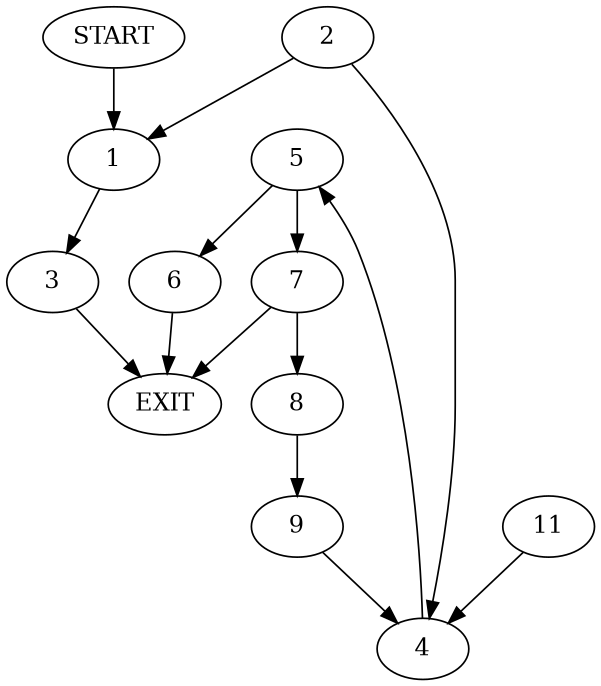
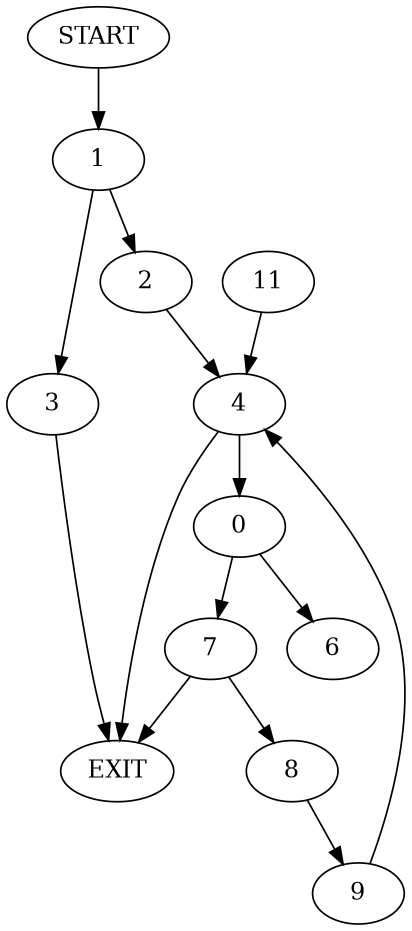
edge "2" -> "1": reversed
node "5": label "5" -> "0"
edge "6" -> "EXIT": now "4" -> "EXIT"
